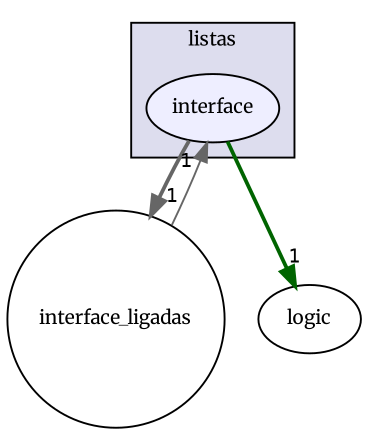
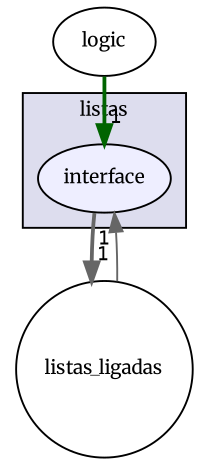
edge "interface" -> "logic": reversed
node "interface_ligadas": label "interface_ligadas" -> "listas_ligadas"
